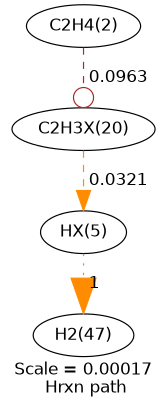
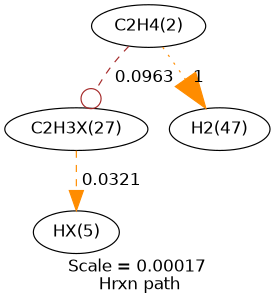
node "C2H3X(20)": label "C2H3X(20)" -> "C2H3X(27)"
edge "HX(5)" -> "H2(47)": now "C2H4(2)" -> "H2(47)"
